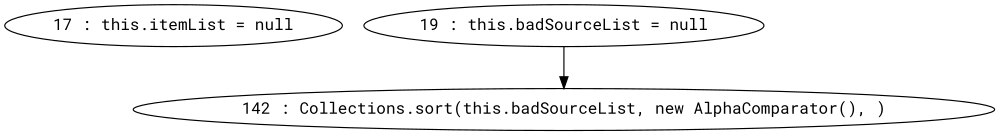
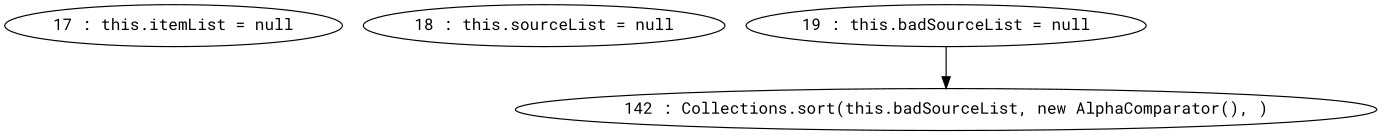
node "18 : this.sourceList = null": added
